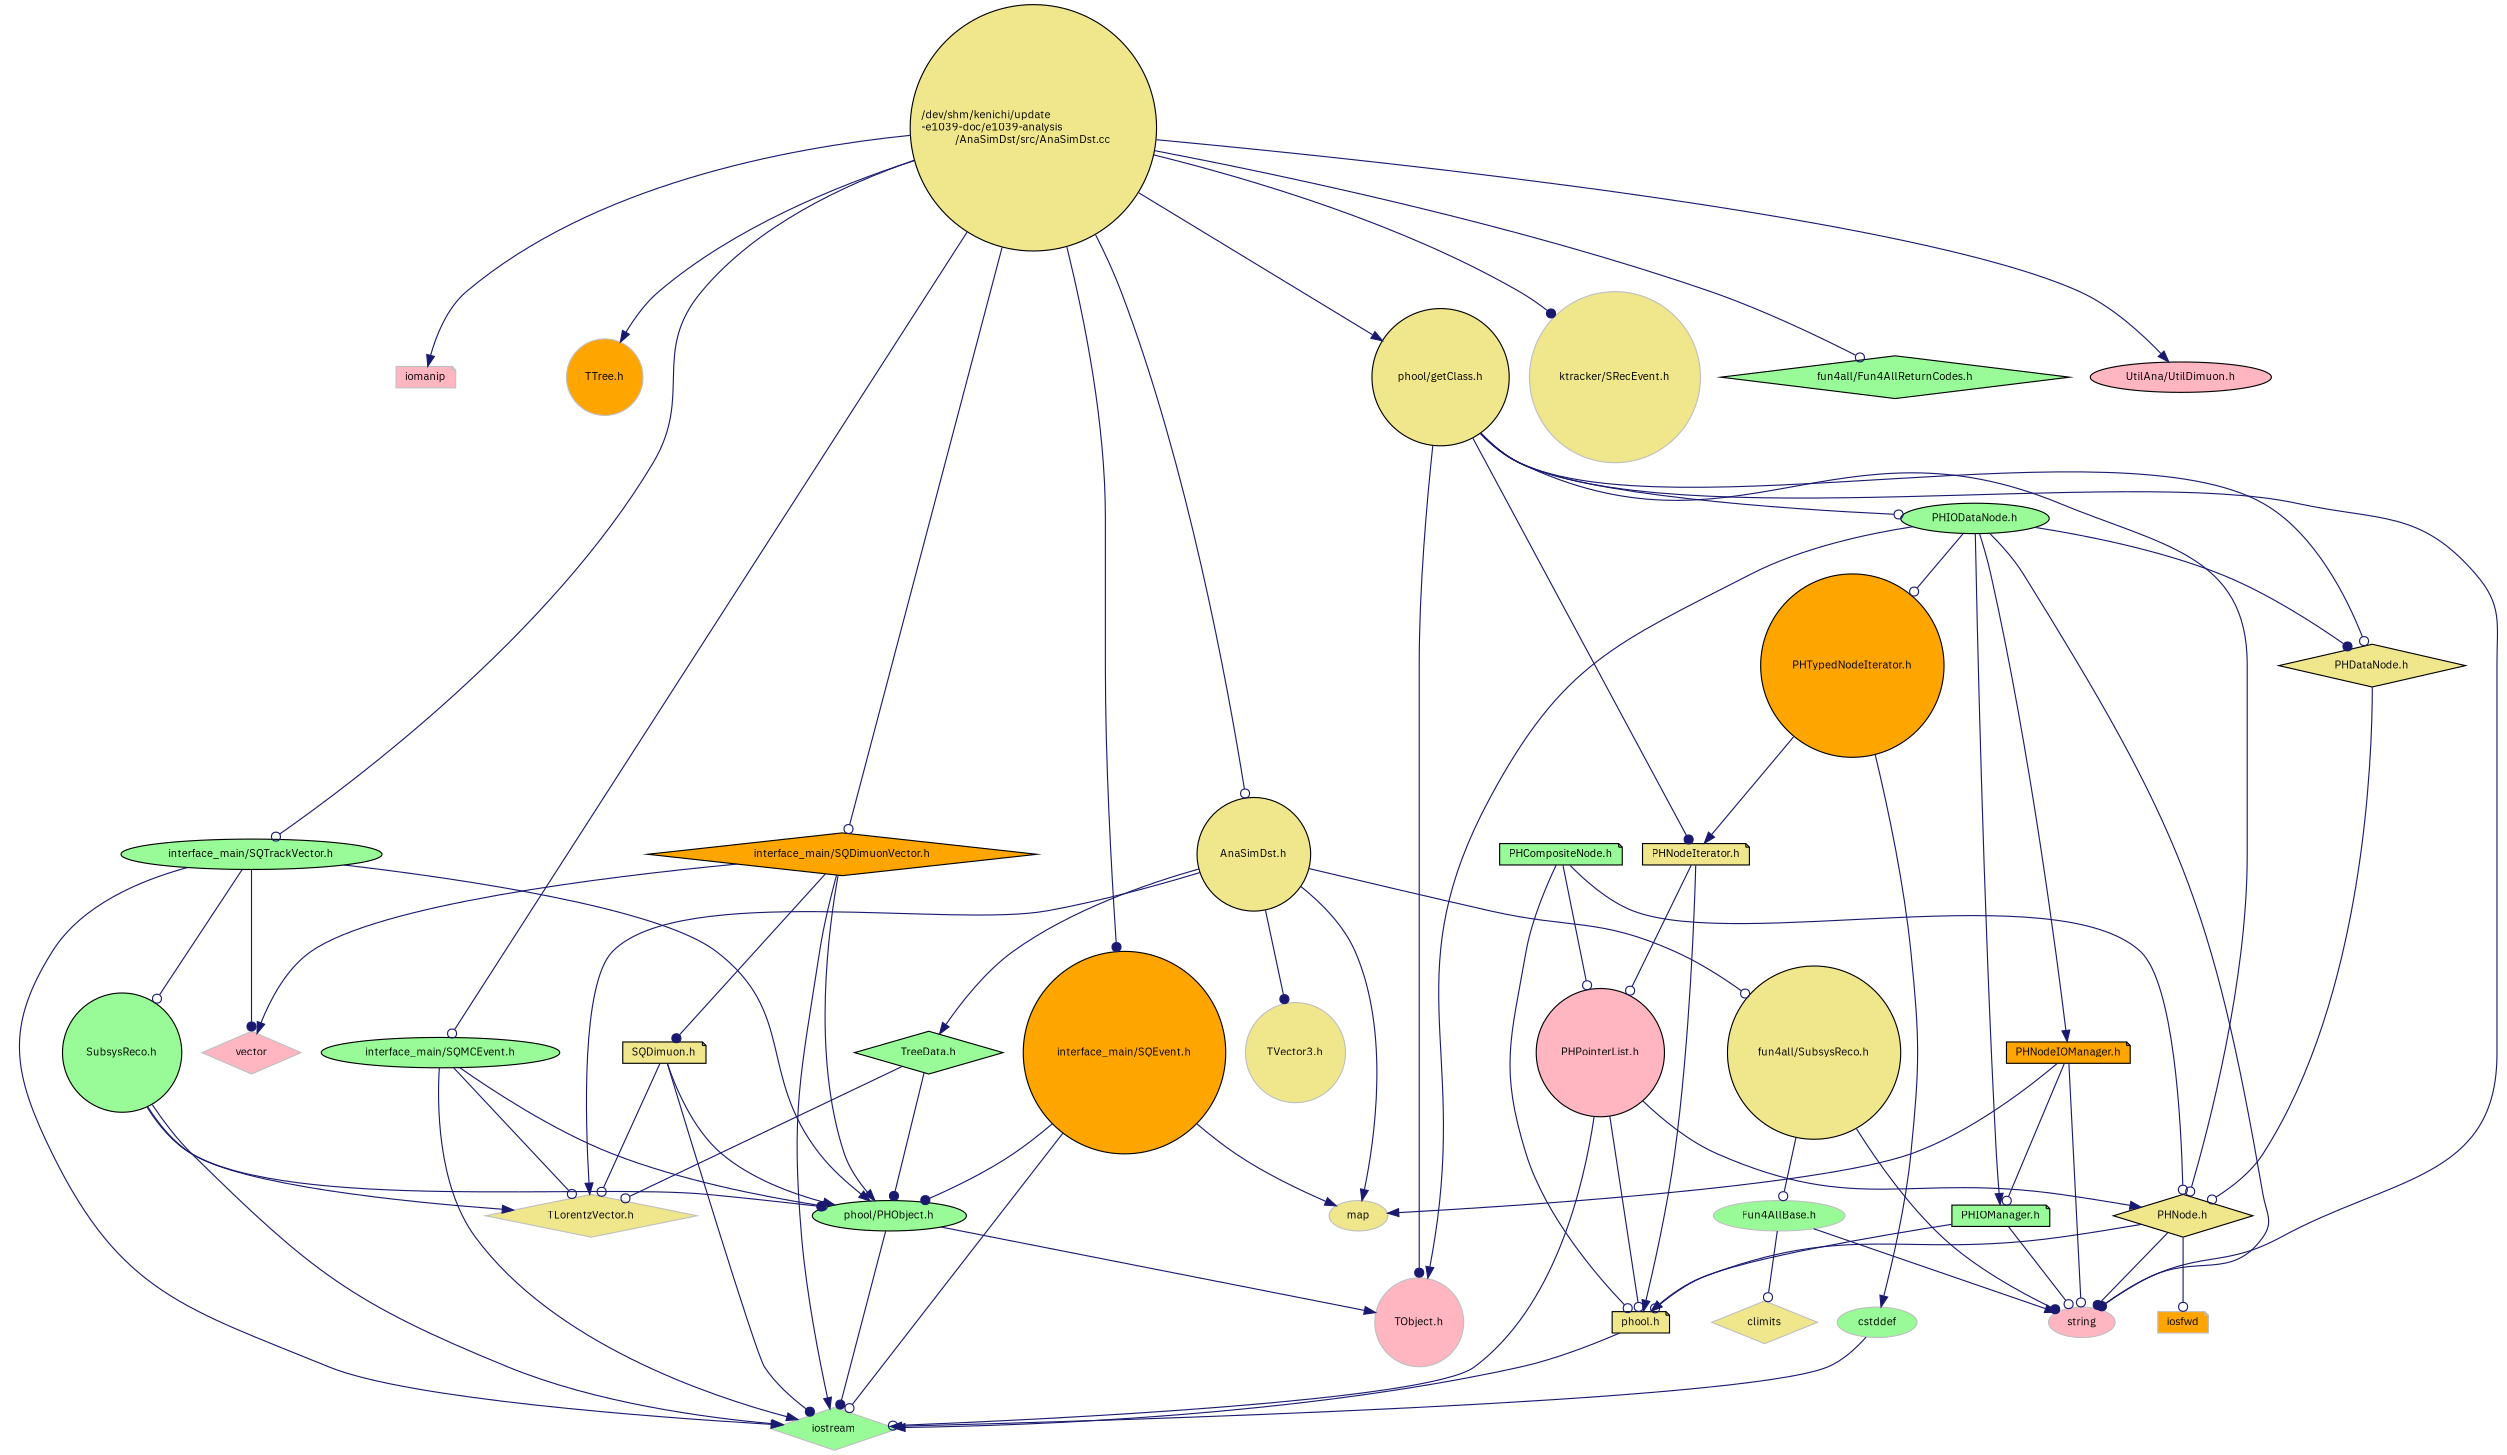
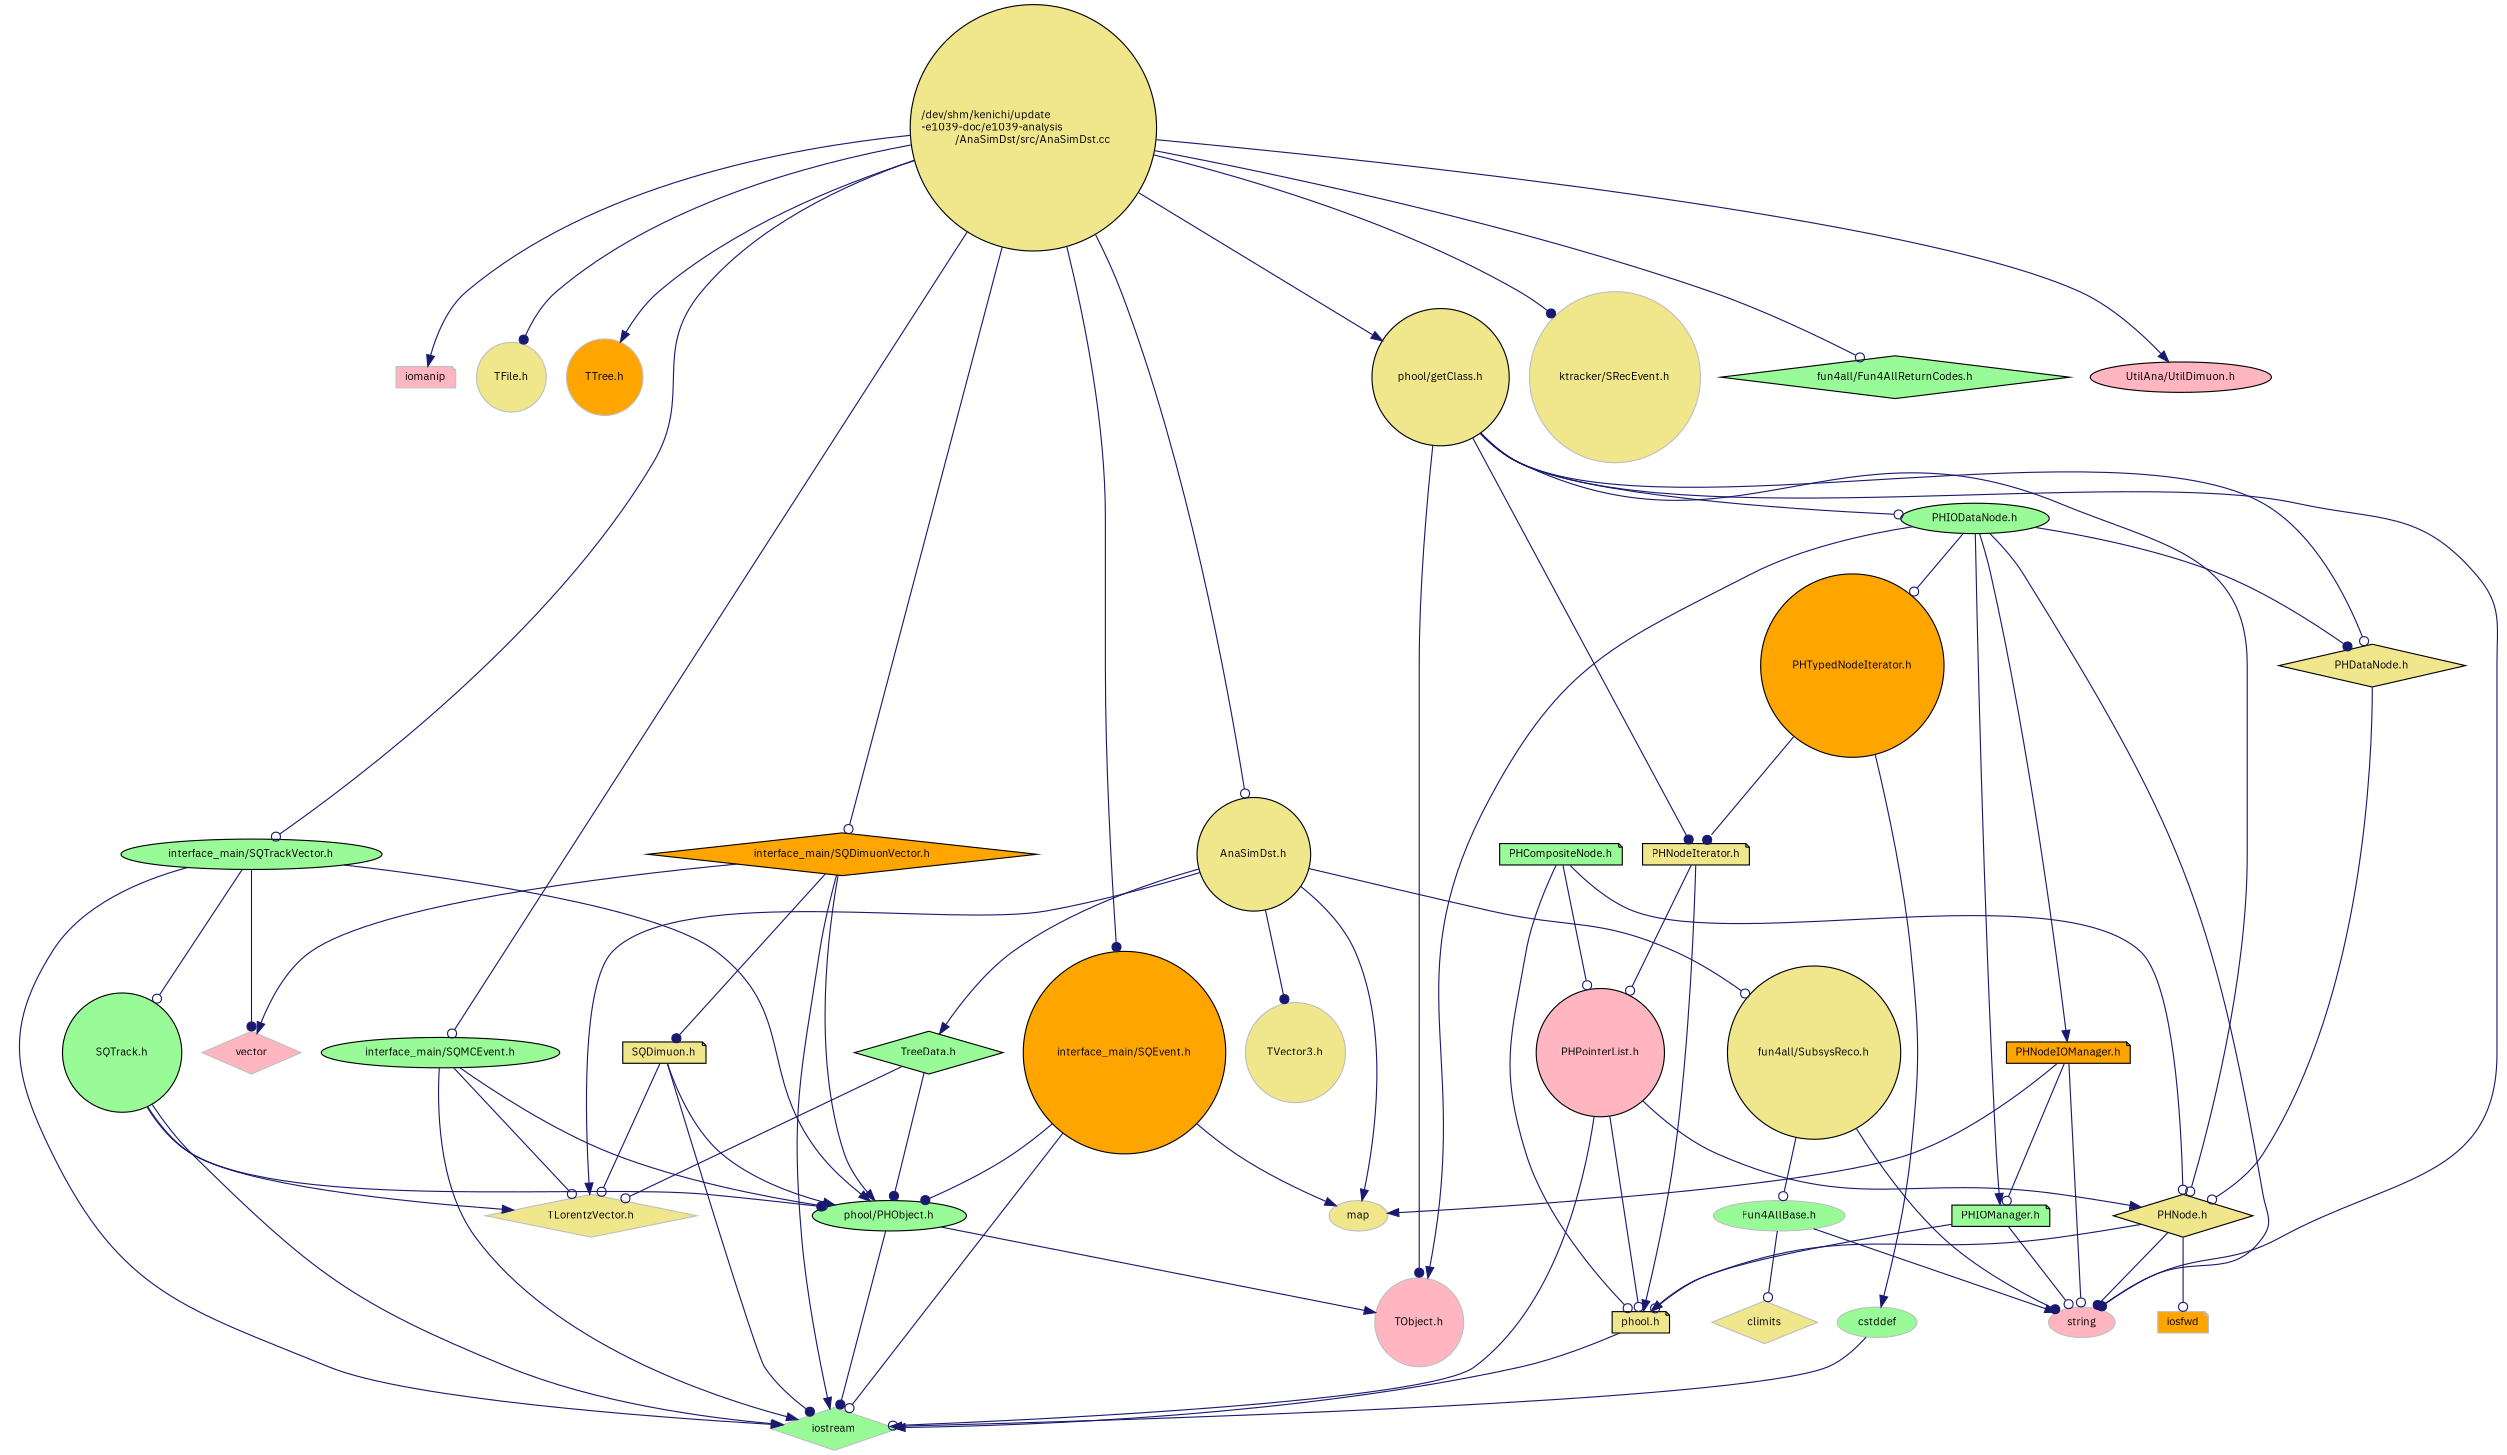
node "TFile.h": added
edge "PHTypedNodeIterator.h" -> "PHNodeIterator.h": arrowhead normal -> dot
node "SubsysReco.h": label "SubsysReco.h" -> "SQTrack.h"
